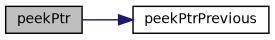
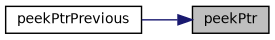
edge "peekPtr" -> "peekPtrPrevious": reversed
